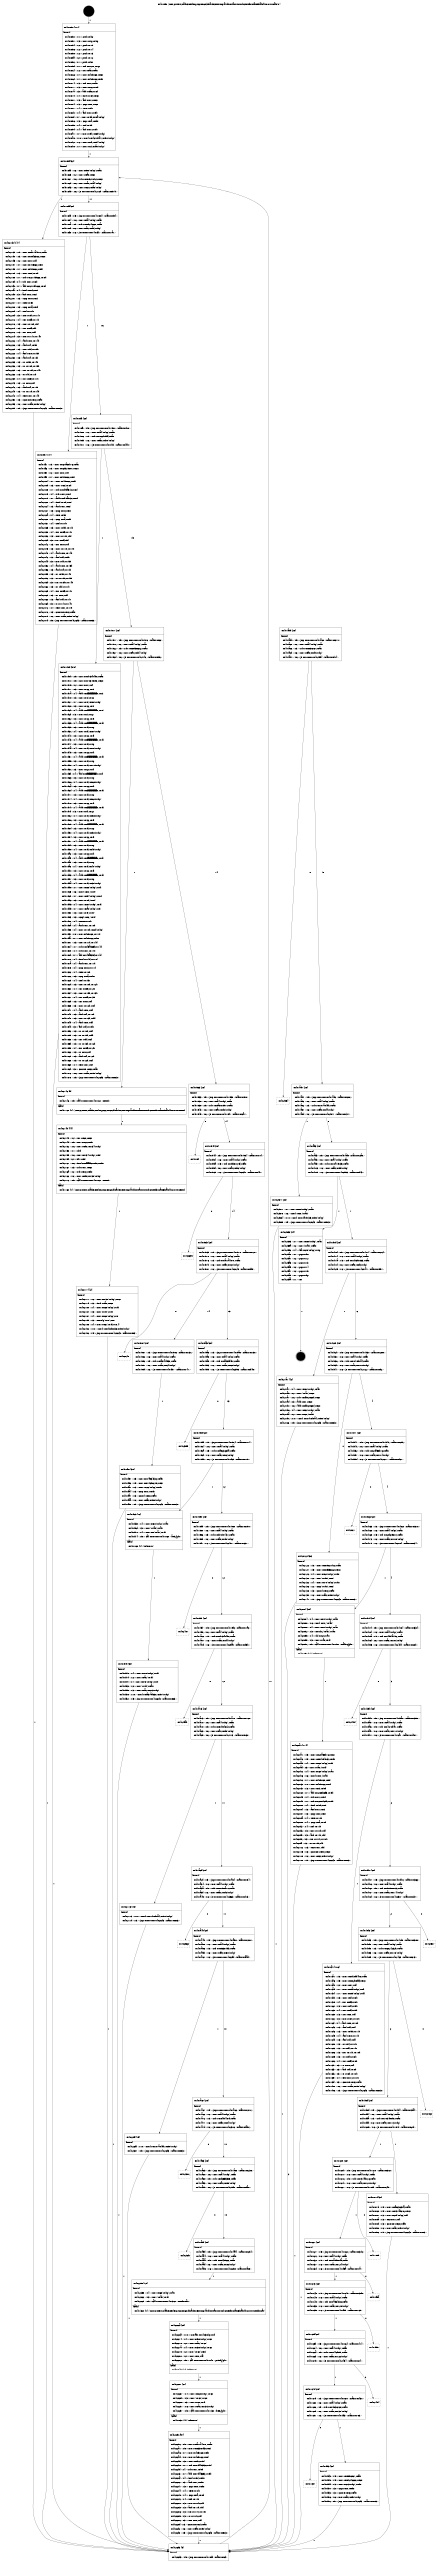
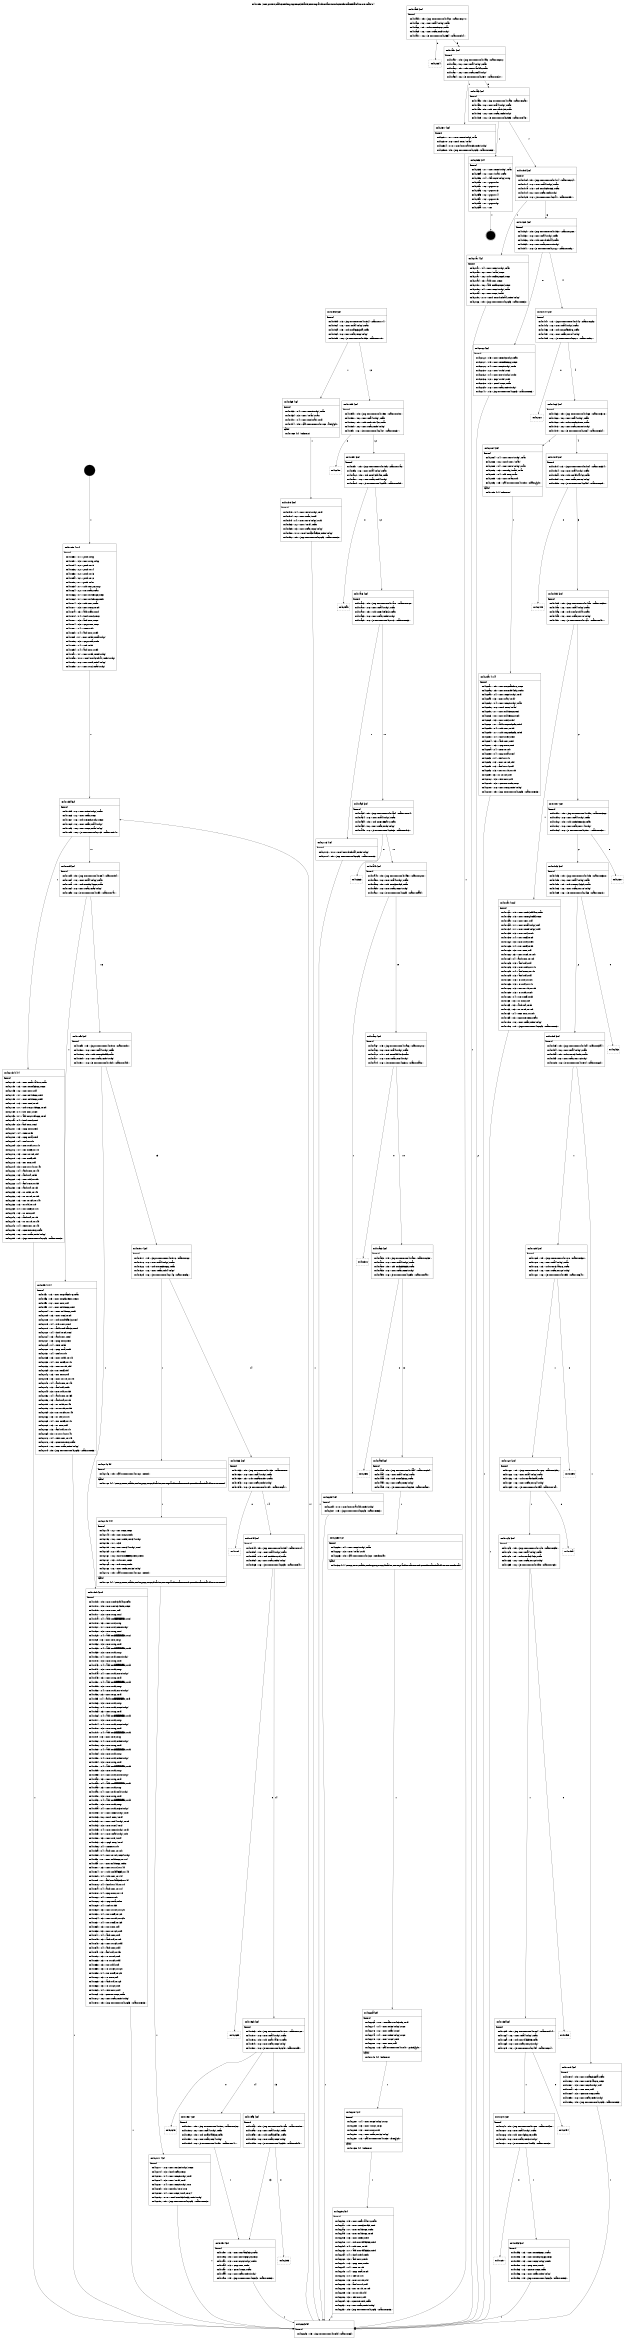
edge "0x4019a3 [28]" -> "0x4019bf [28]": now "0x4019a3 [28]" -> "0x401f97 [30]"
